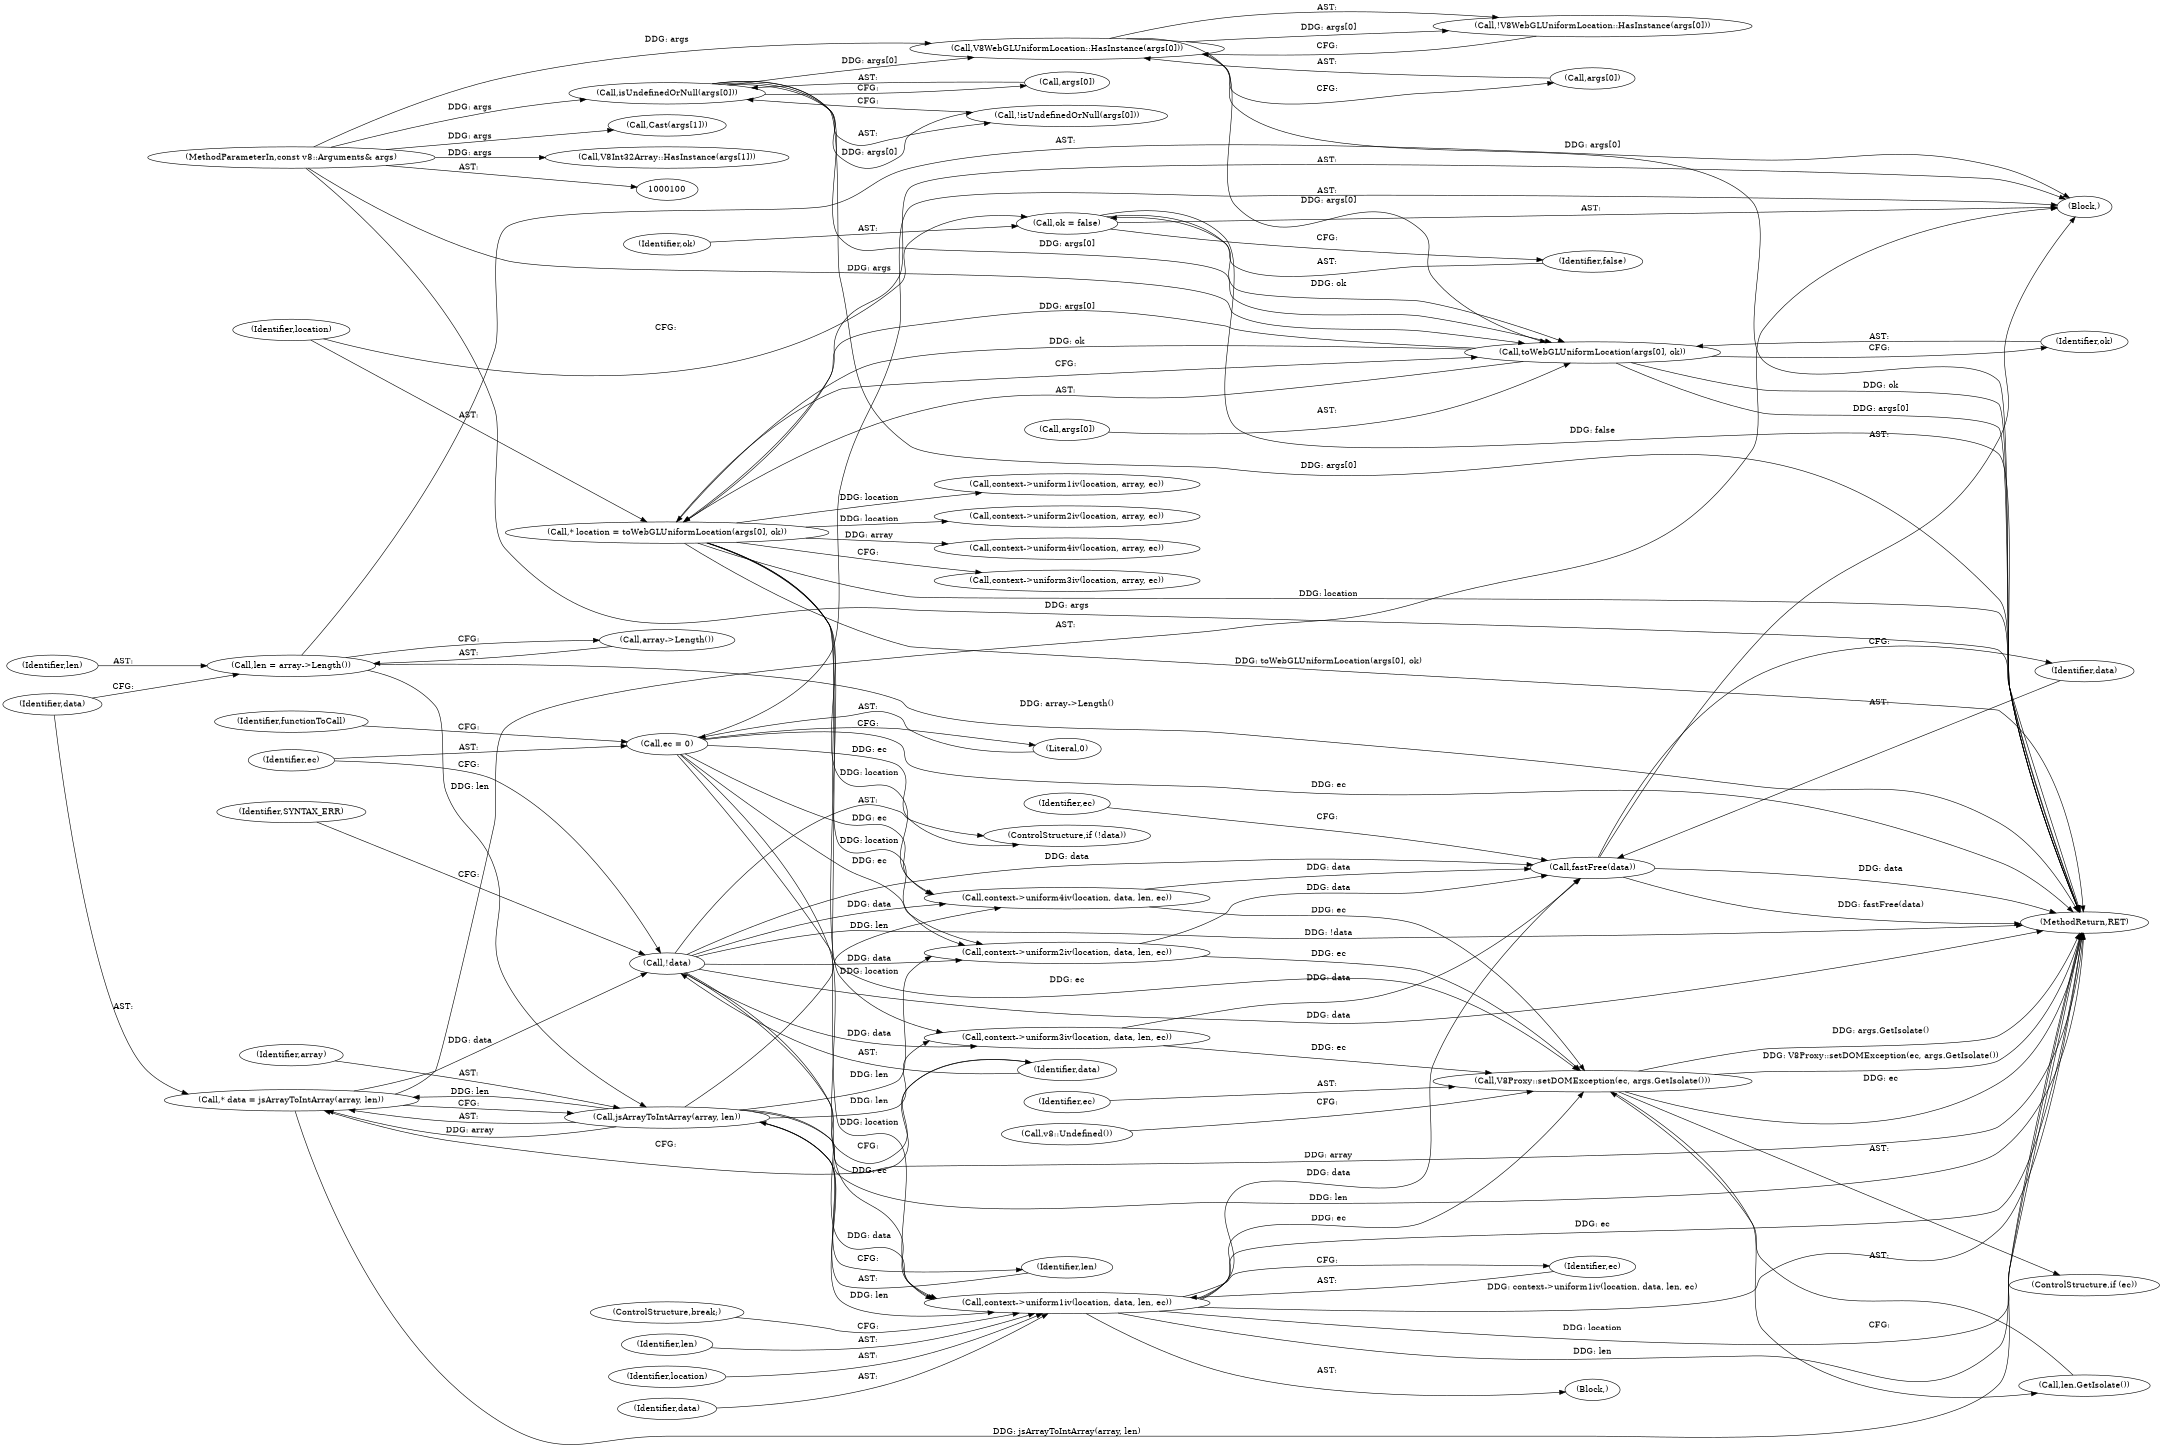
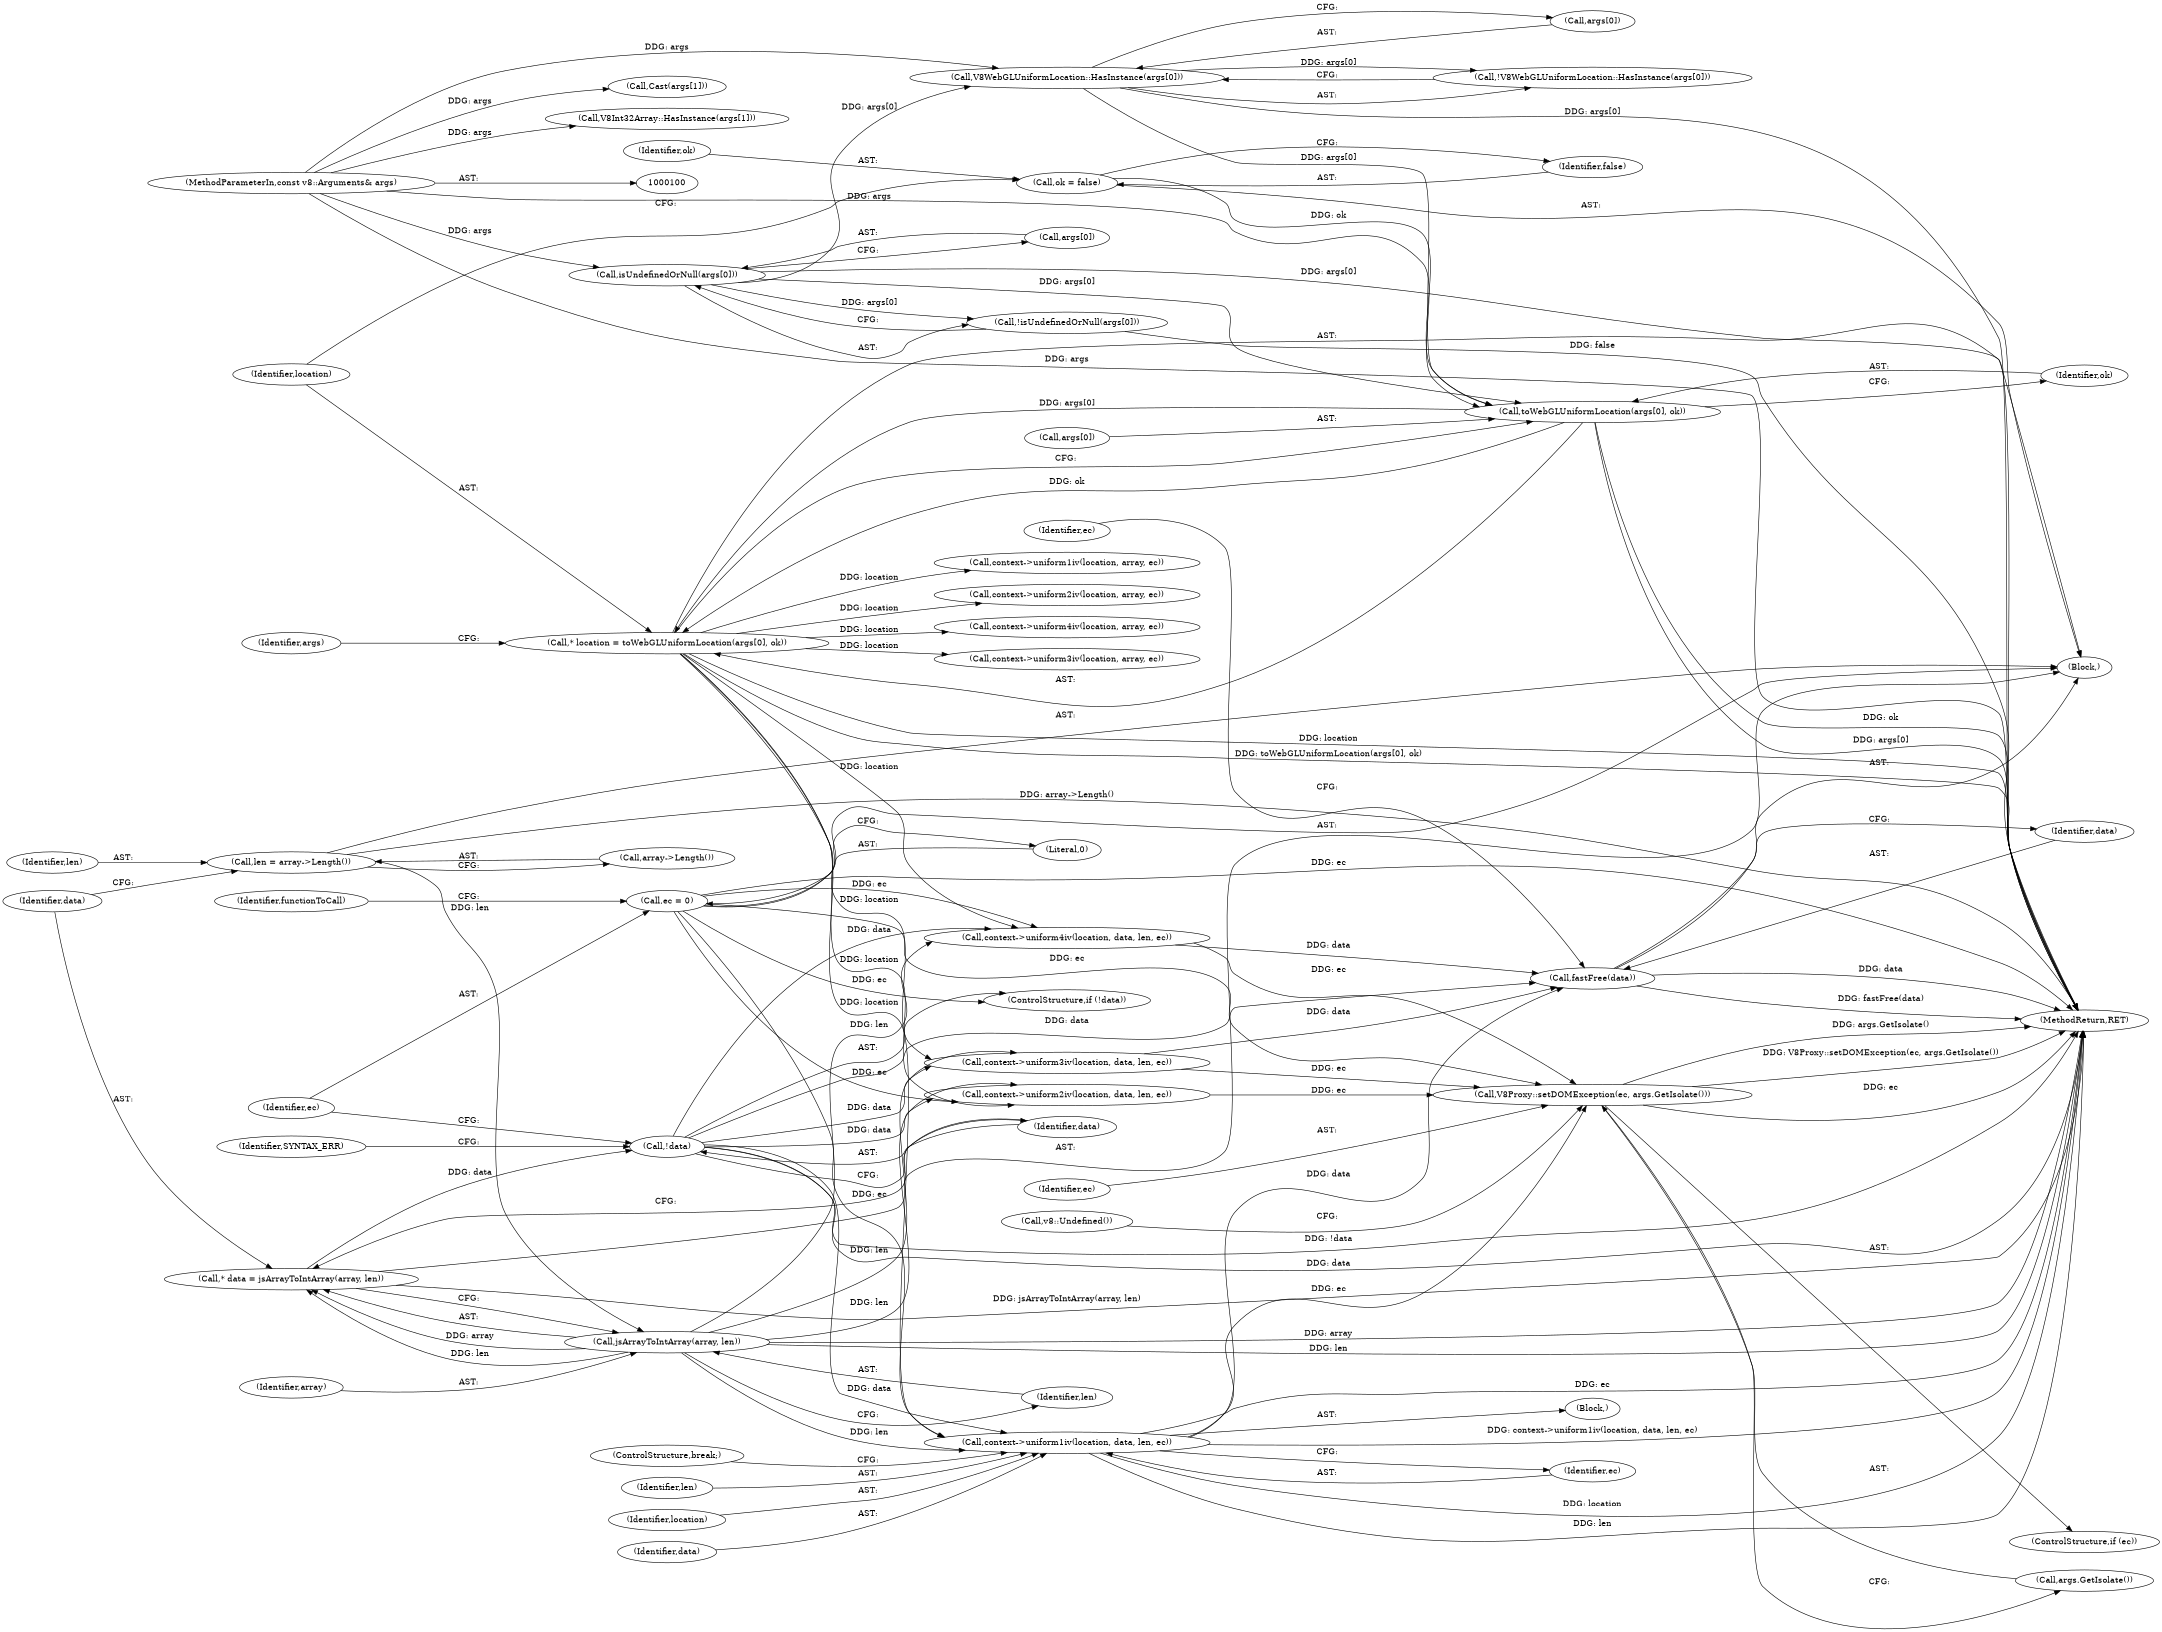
edge "(Call,ok = false)" -> "(MethodReturn,RET)": now "(Call,!isUndefinedOrNull(args[0]))" -> "(MethodReturn,RET)"
edge "(Call,* location = toWebGLUniformLocation(args[0], ok))" -> "(Call,context->uniform4iv(location, array, ec))": label "DDG: array" -> "DDG: location"
edge "(Call,* location = toWebGLUniformLocation(args[0], ok))" -> "(Call,context->uniform3iv(location, array, ec))": label "CFG: " -> "DDG: location"
node "(Identifier,args)": added
edge "(Call,context->uniform2iv(location, data, len, ec))" -> "(Call,fastFree(data))": removed, label "DDG: data"
node "(Call,len.GetIsolate())": label "(Call,len.GetIsolate())" -> "(Call,args.GetIsolate())"
